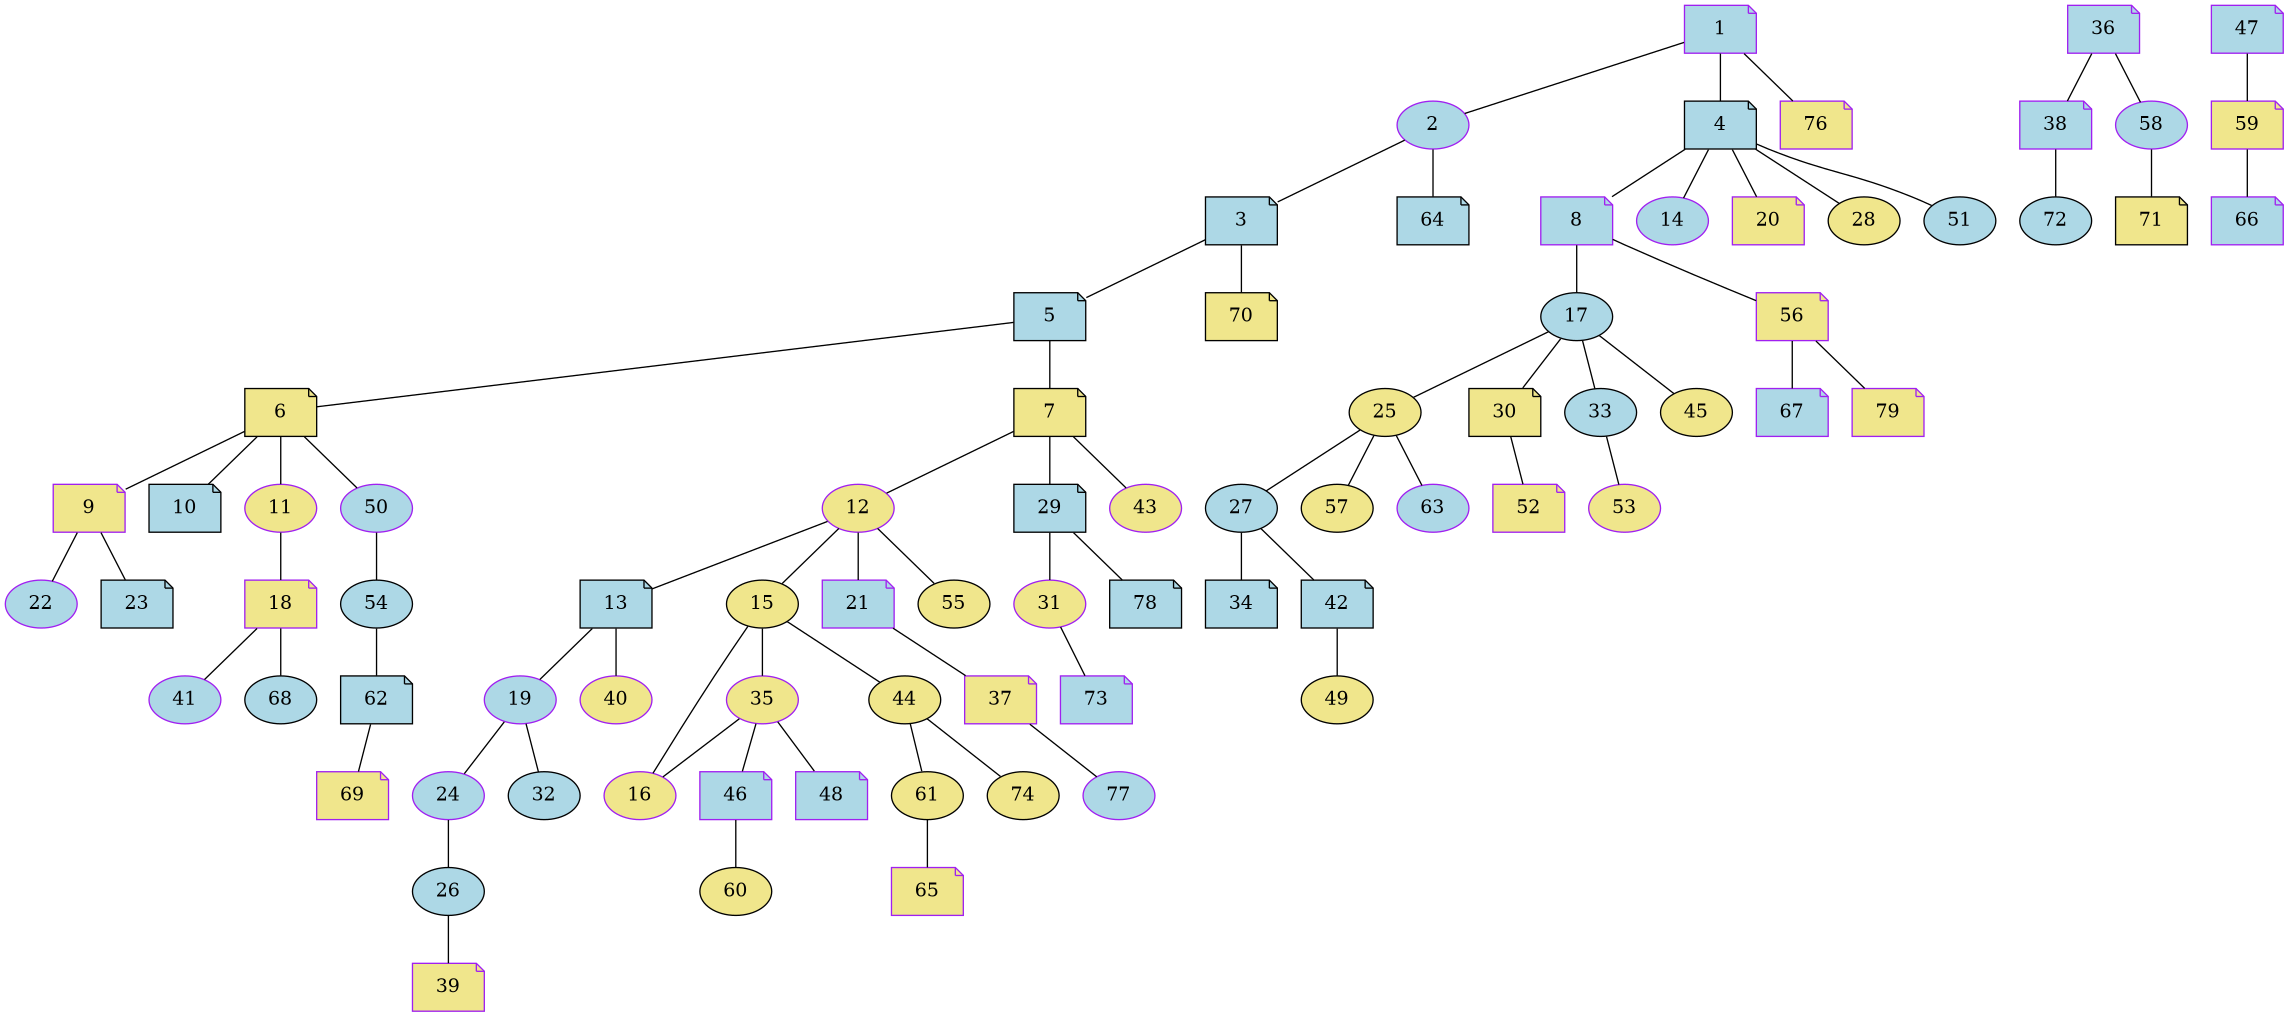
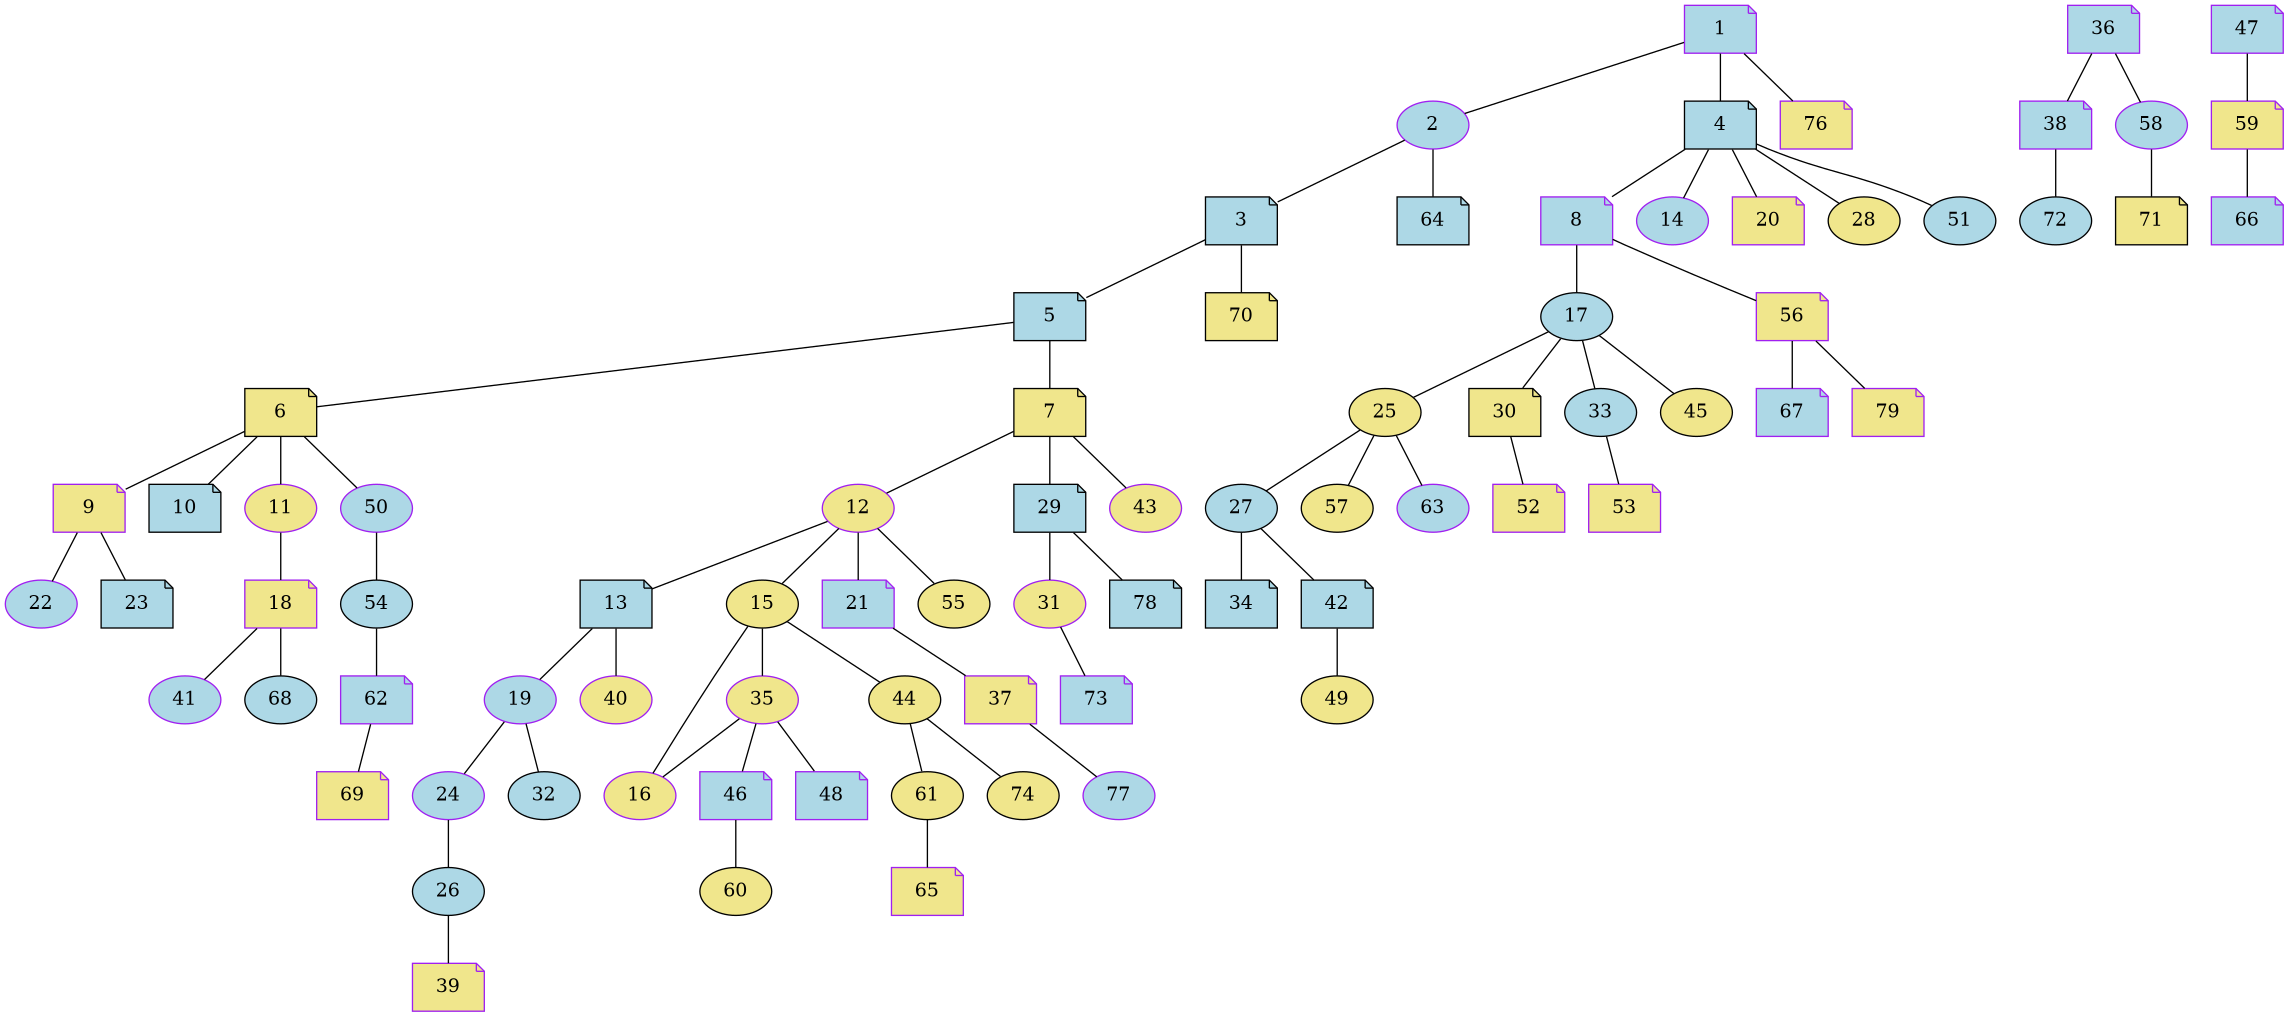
node "53": shape ellipse -> note
node "62": color black -> purple
